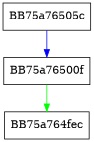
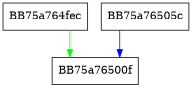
edge "BB75a76500f" -> "BB75a764fec": reversed
